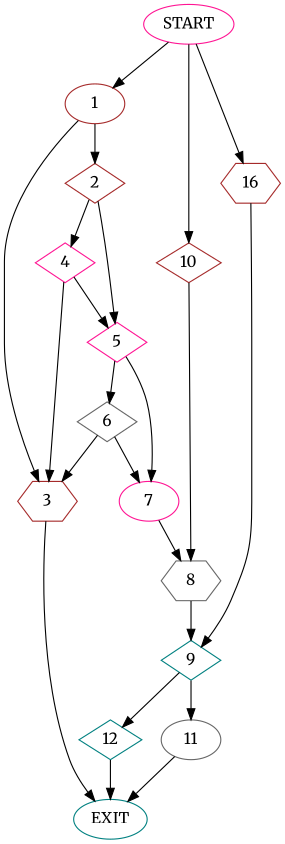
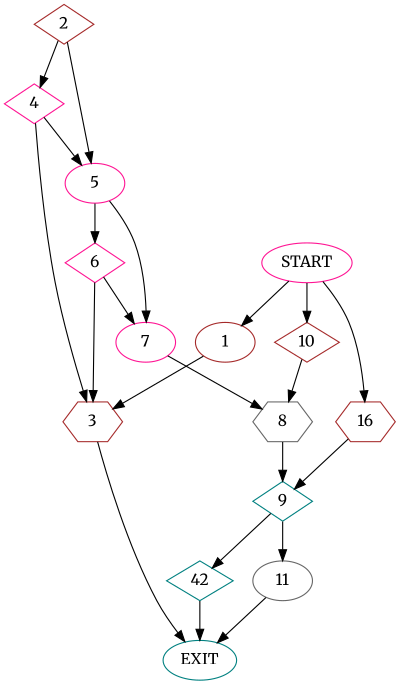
edge "1" -> "2": removed
node "5": shape diamond -> ellipse
node "6": color gray40 -> deeppink
node "12": label "12" -> "42"
